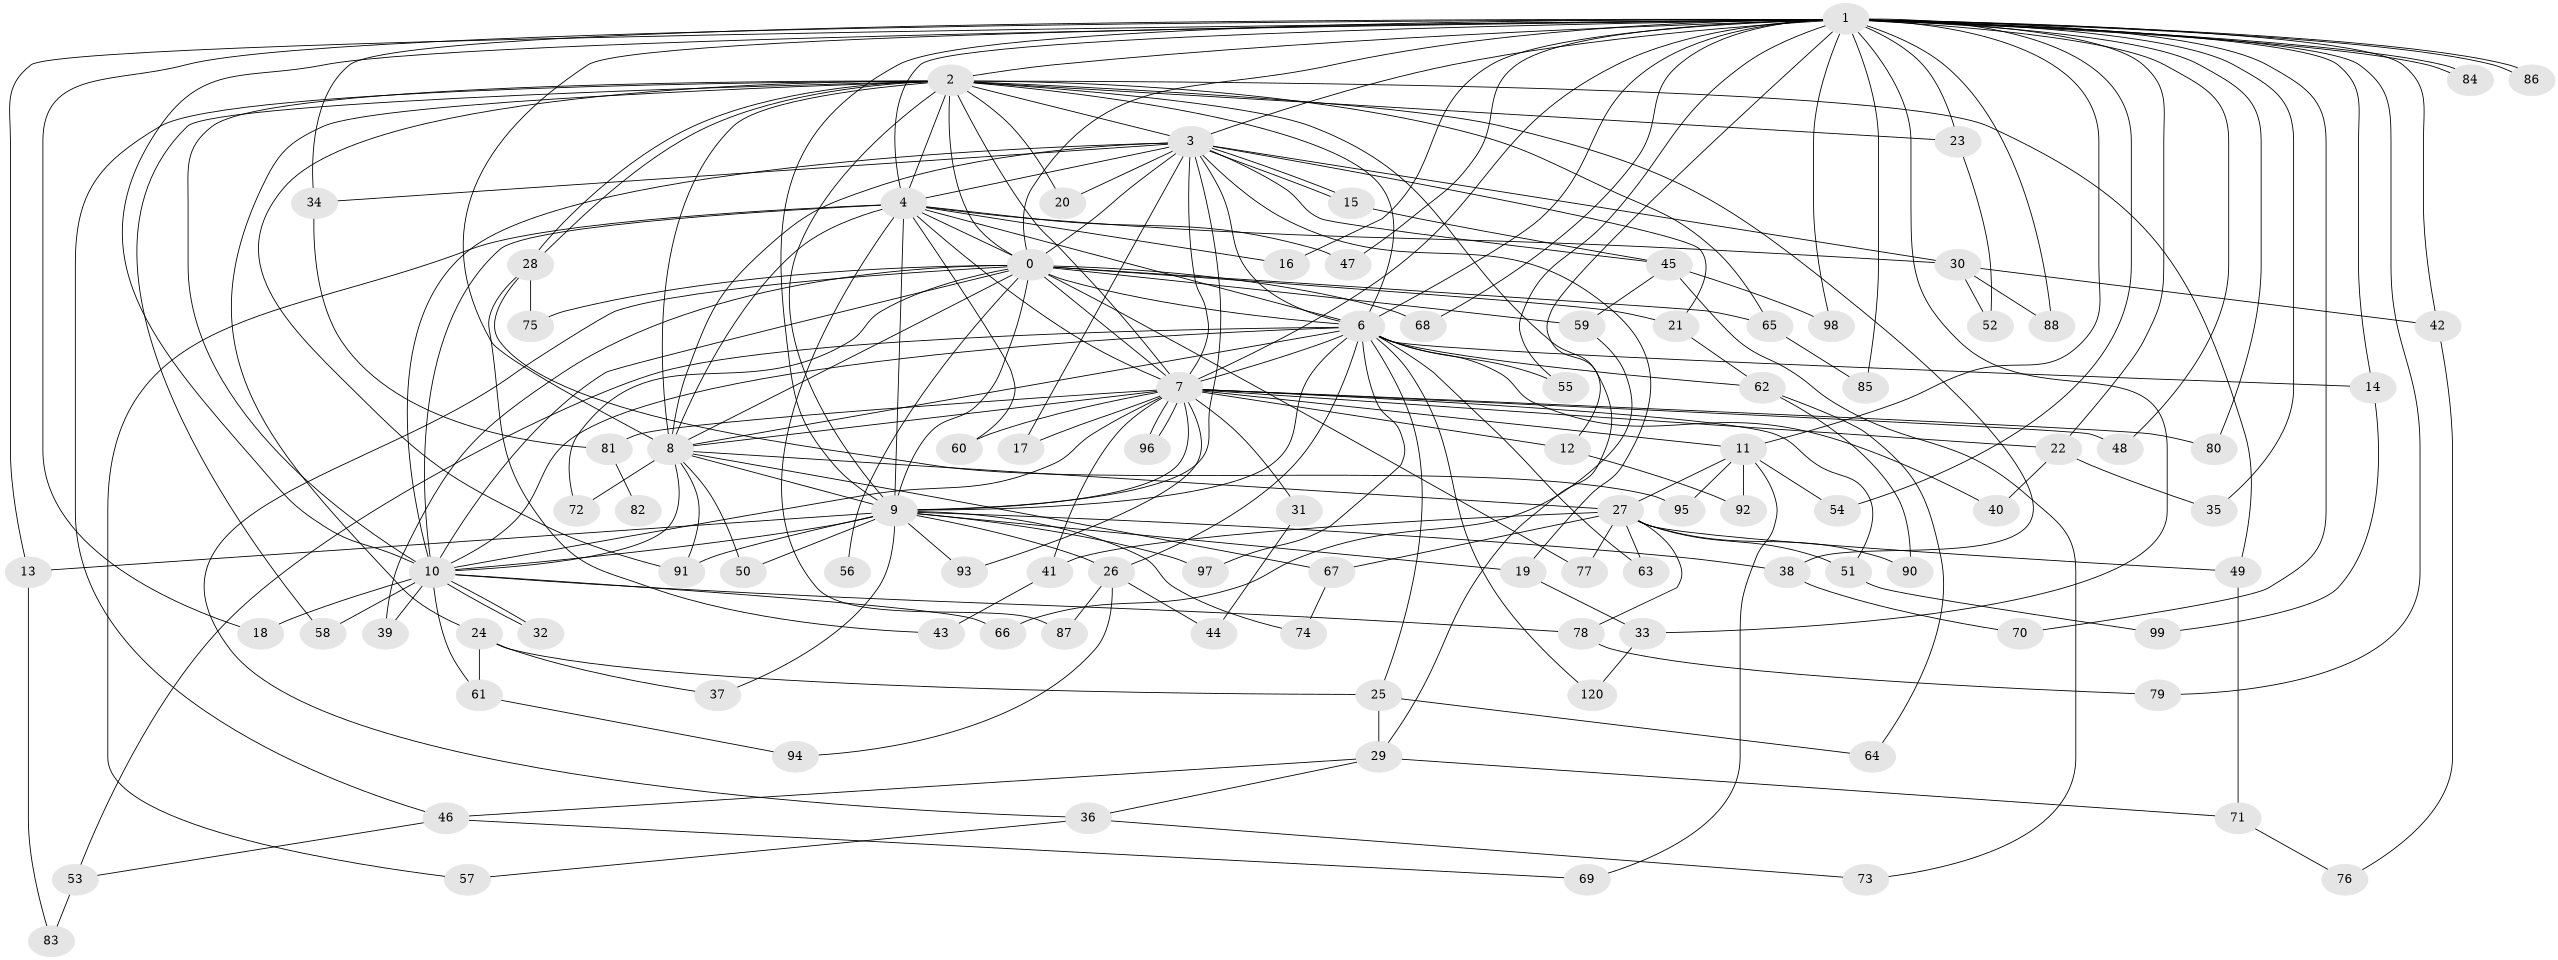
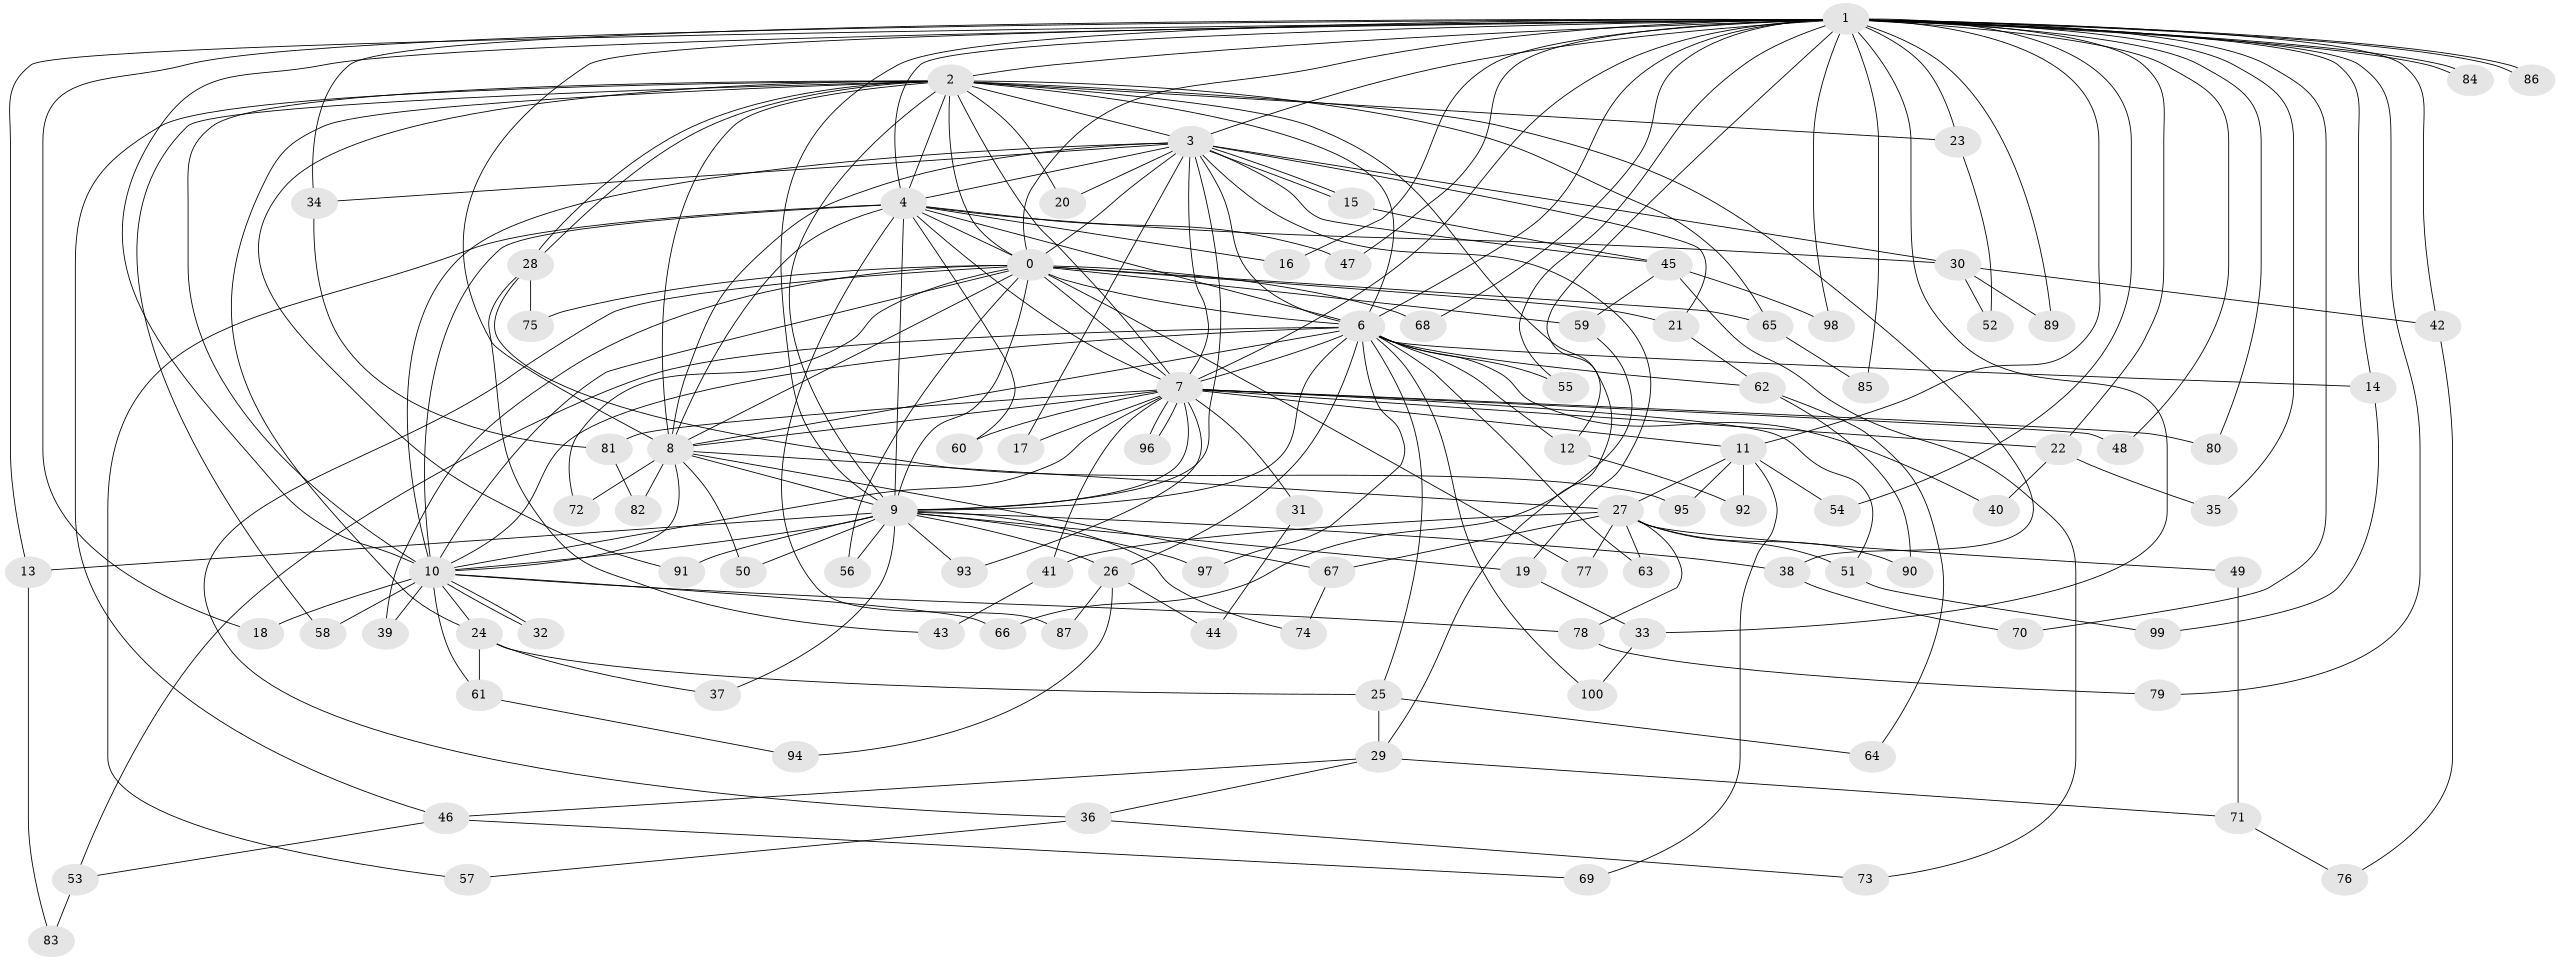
edge "2" -- "49": removed
node "88": label "88" -> "89"
edge "7" -- "12": now "6" -- "12"
edge "8" -- "91": now "8" -- "82"
edge "9" -- "56": added
edge "10" -- "24": added
node "120": label "120" -> "100"
